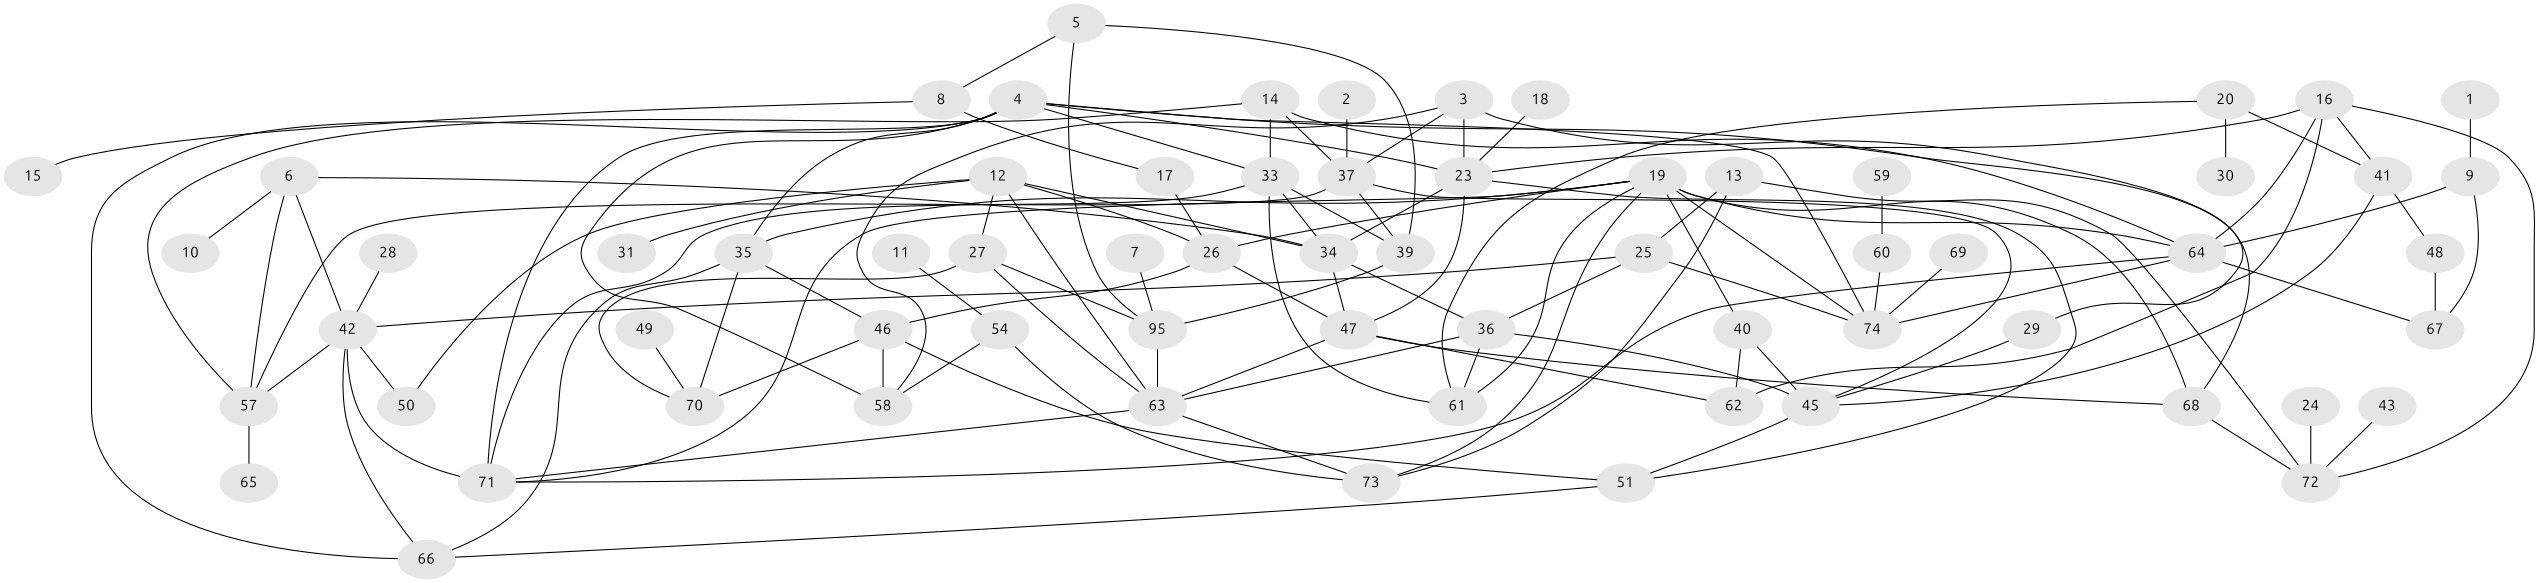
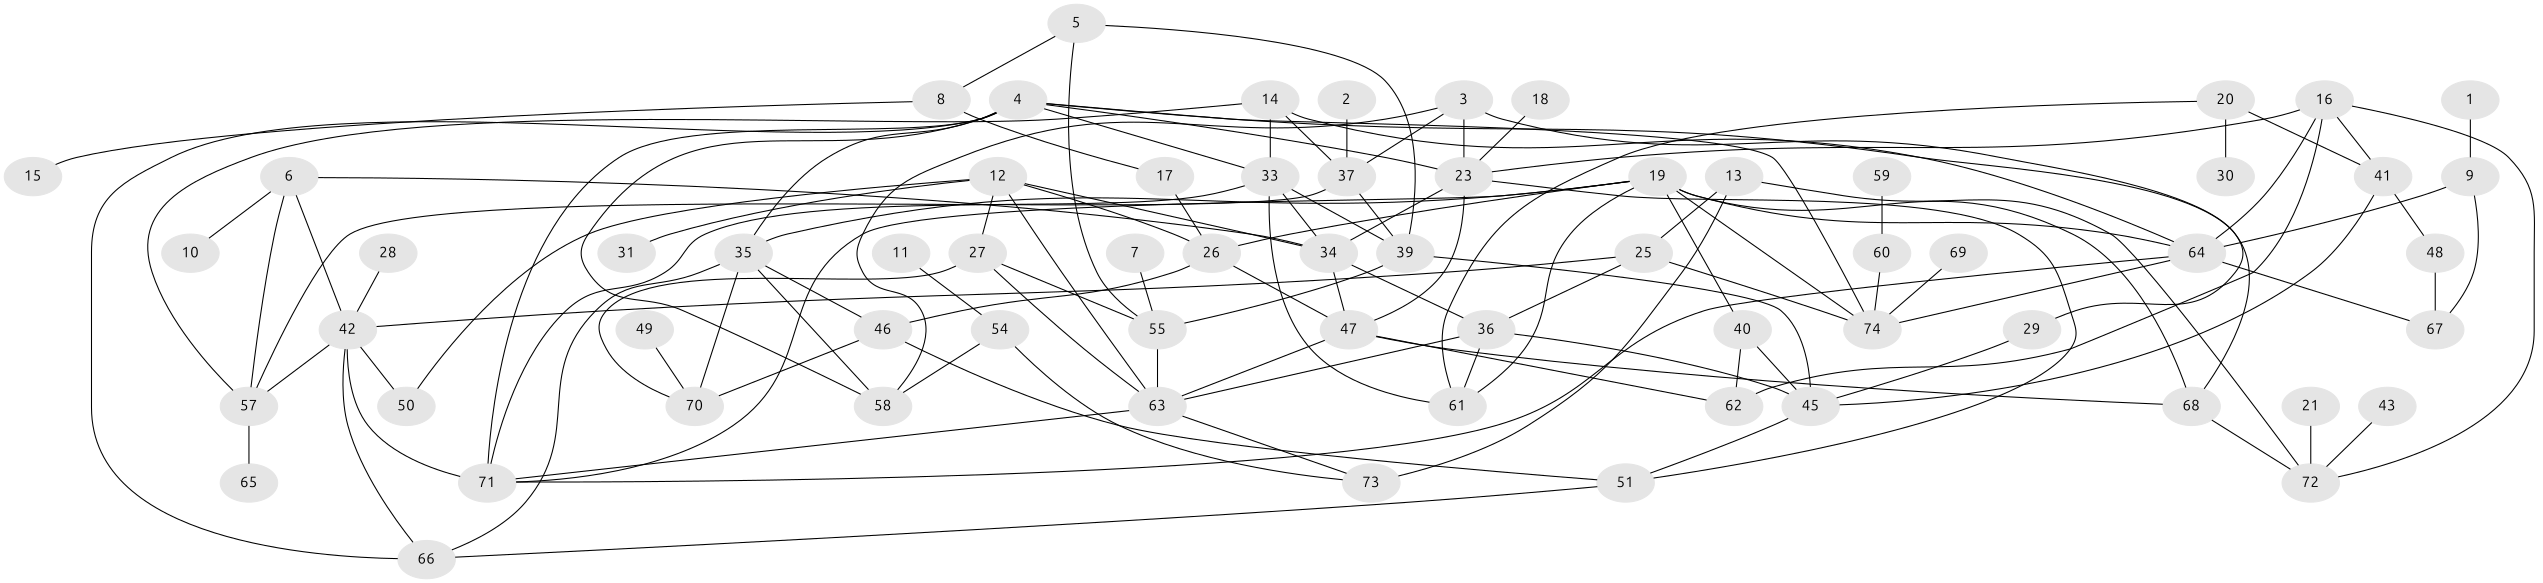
edge "37" -- "45": now "39" -- "45"
node "95": label "95" -> "55"
edge "19" -- "73": removed
edge "46" -- "58": now "35" -- "58"
node "24": label "24" -> "21"
